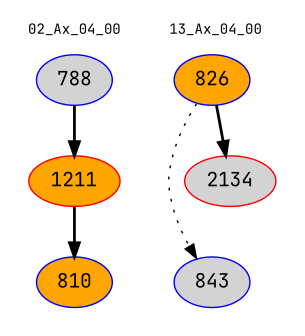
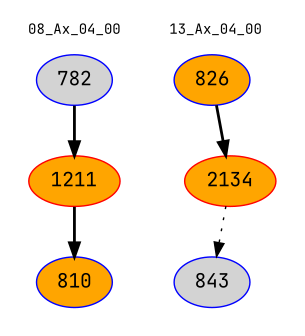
cluster "02_Ax_04_00": label "02_Ax_04_00" -> "08_Ax_04_00"
node "788": label "788" -> "782"
edge "826" -> "843": now "2134" -> "843"
node "2134": fillcolor lightgrey -> orange
